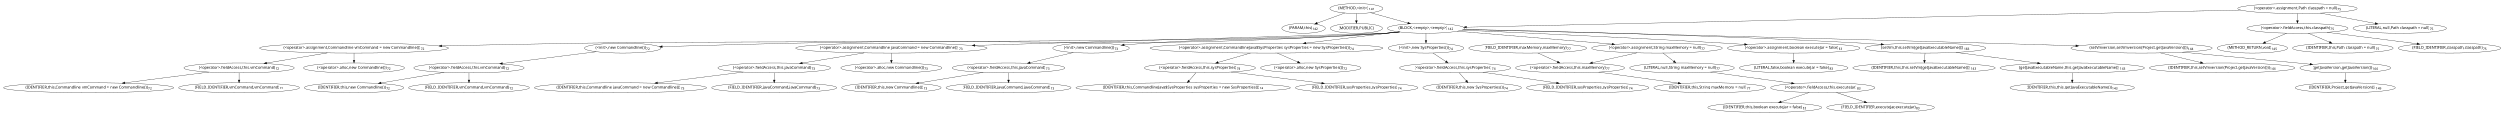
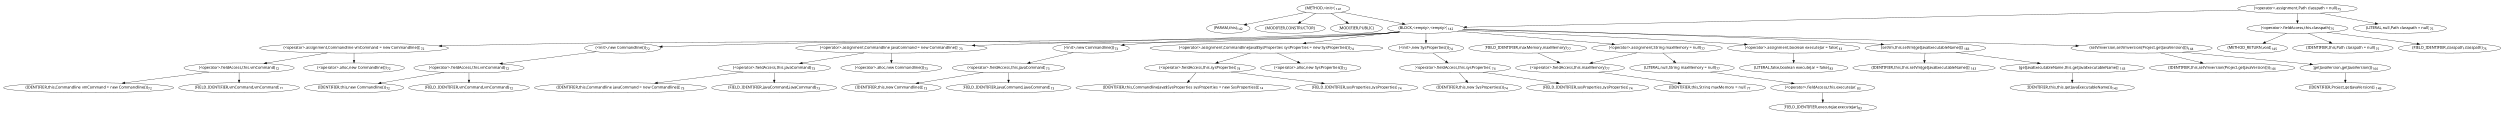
node "(MODIFIER,CONSTRUCTOR)": added
node "(IDENTIFIER,this,boolean executeJar = false)": removed
